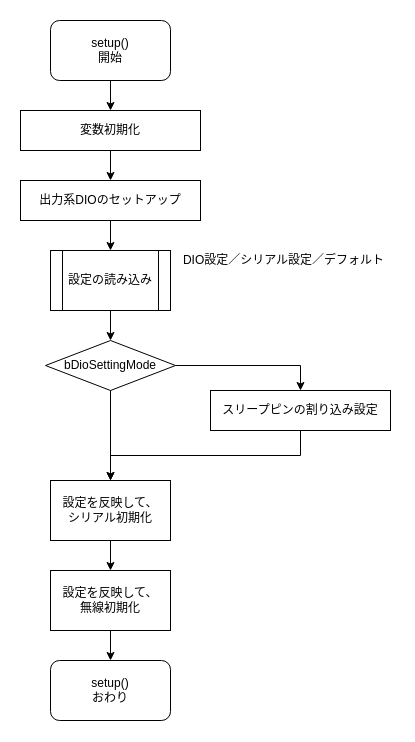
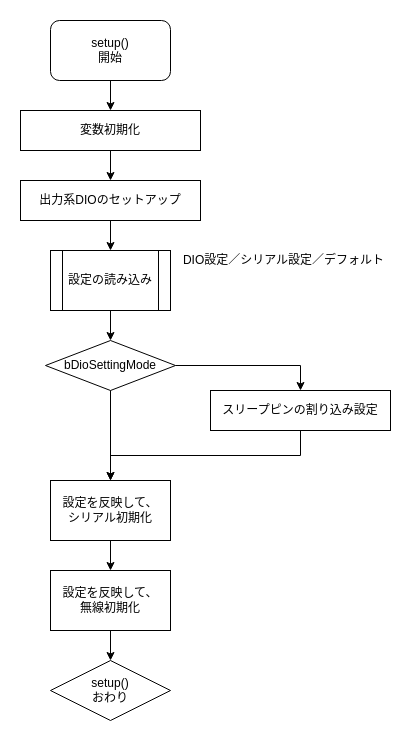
node "setup() おわり": shape rounded rectangle -> diamond
